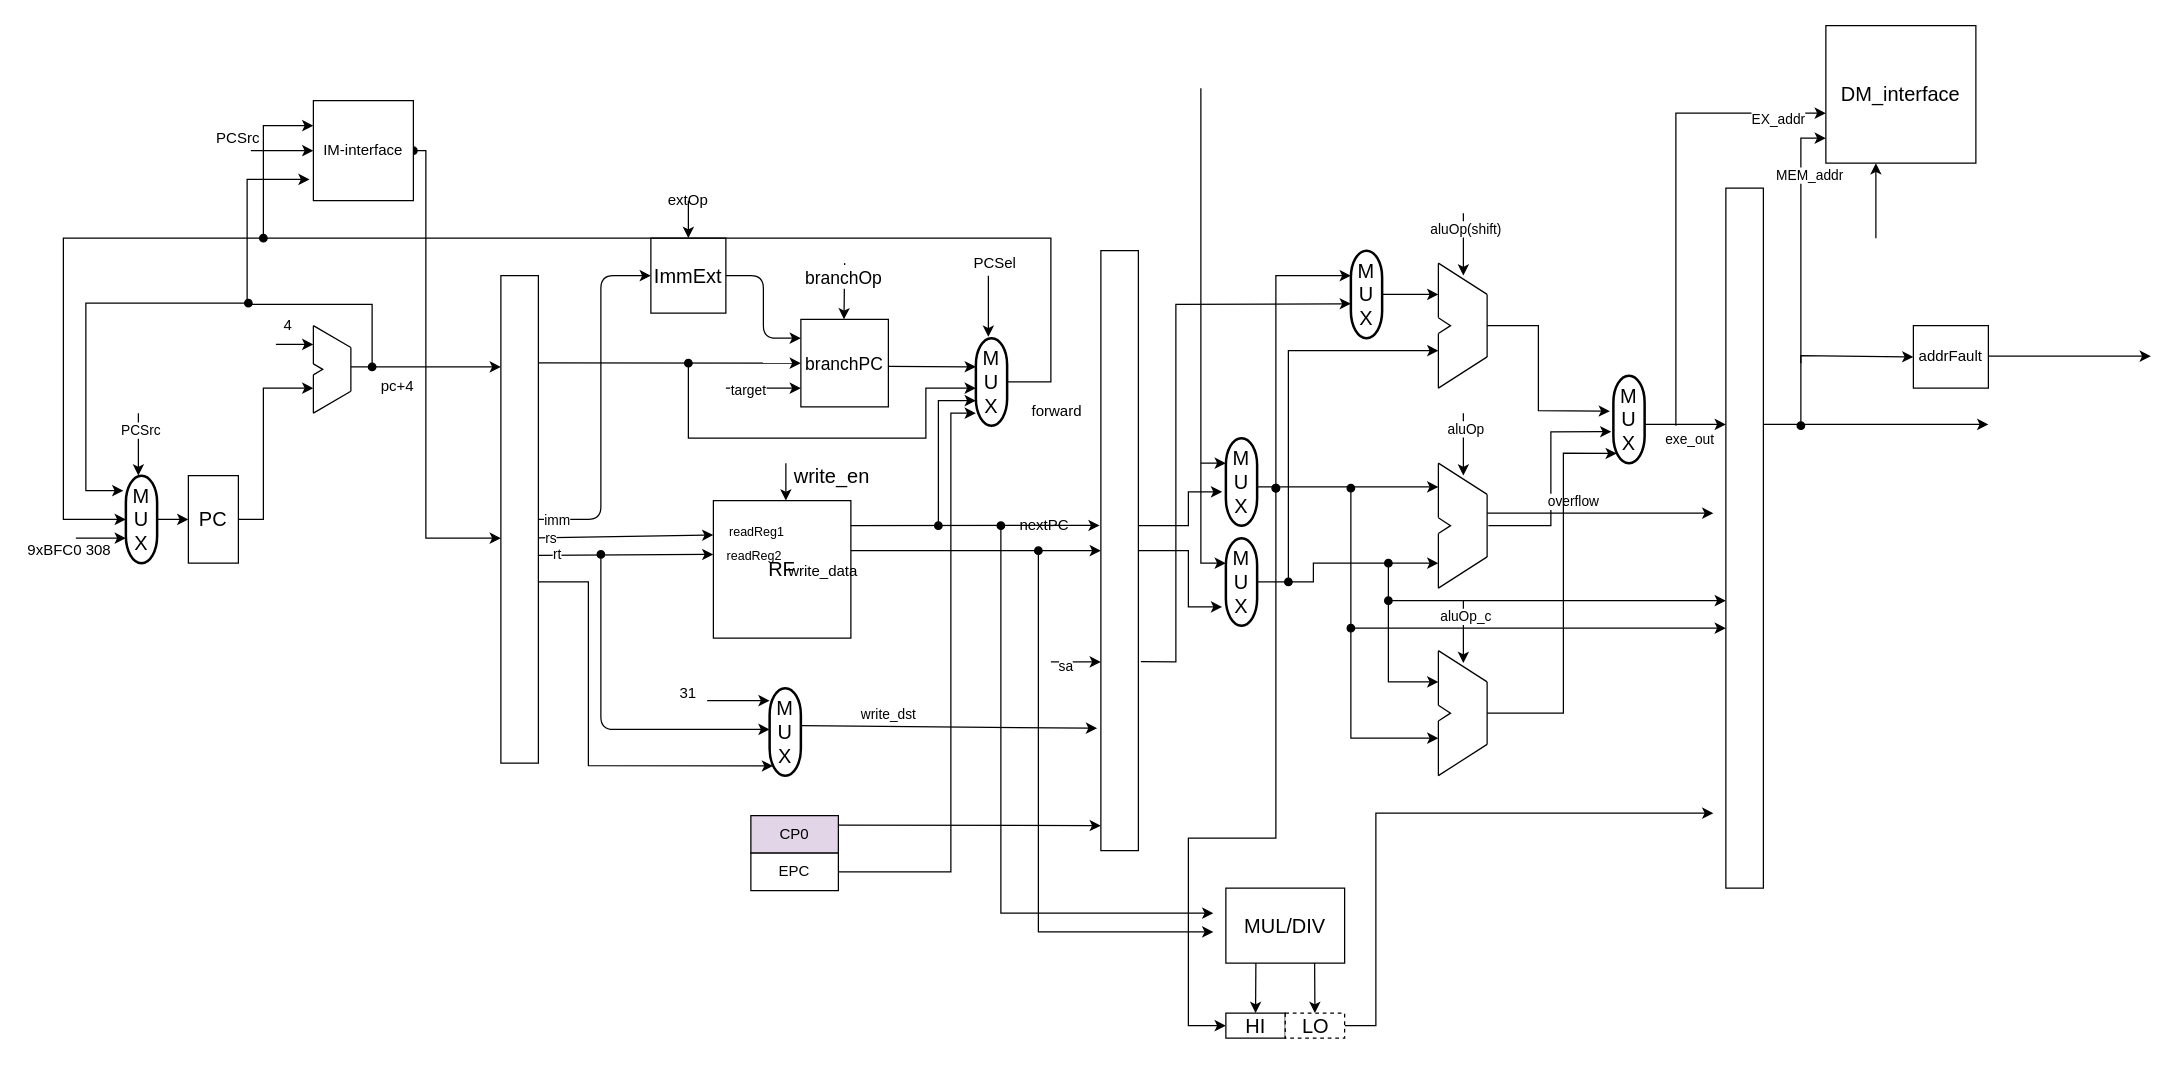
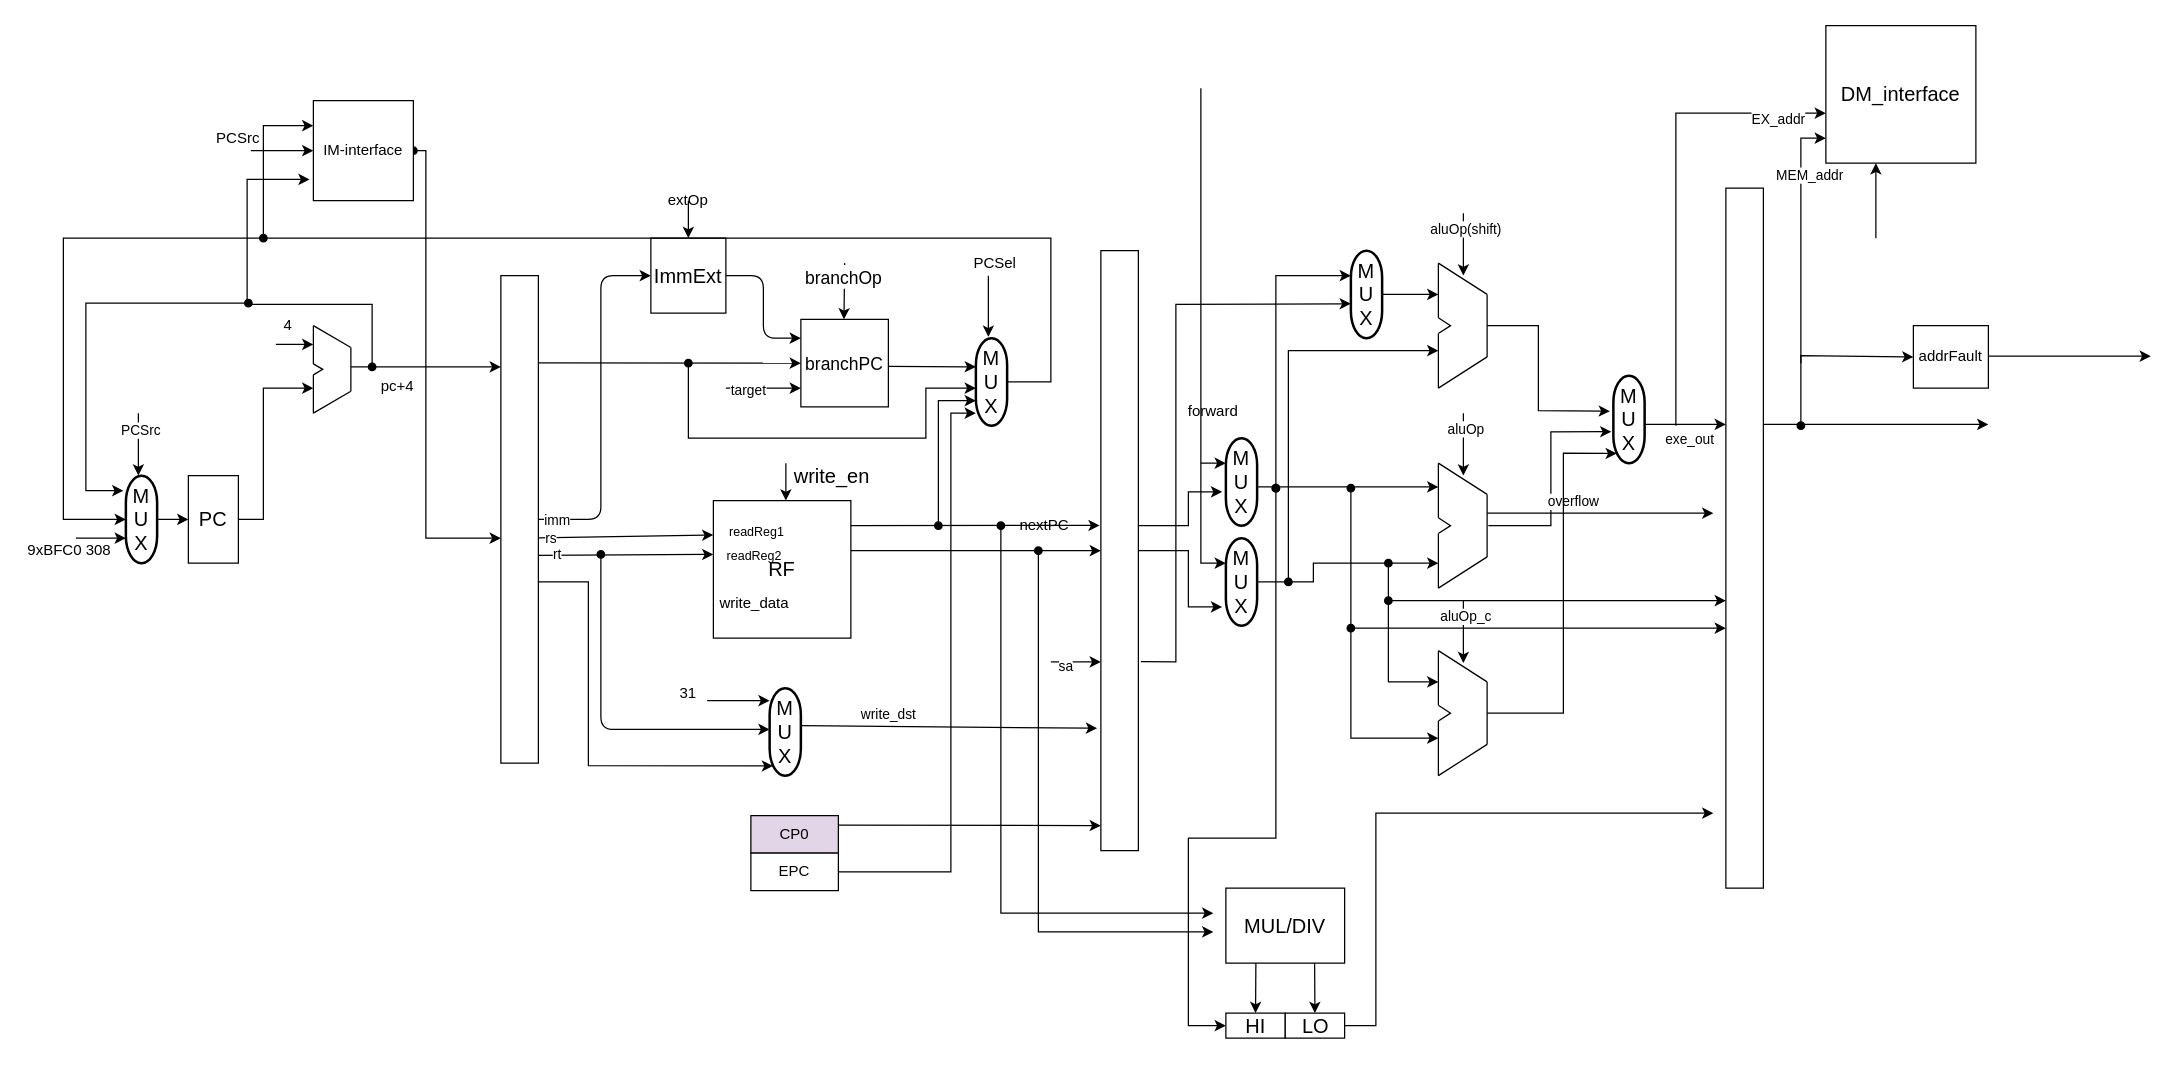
node "forward": moved (1057, 412) -> (1213, 412)
node "write_data": moved (823, 569) -> (754, 601)
node "LO": style dashed -> solid
